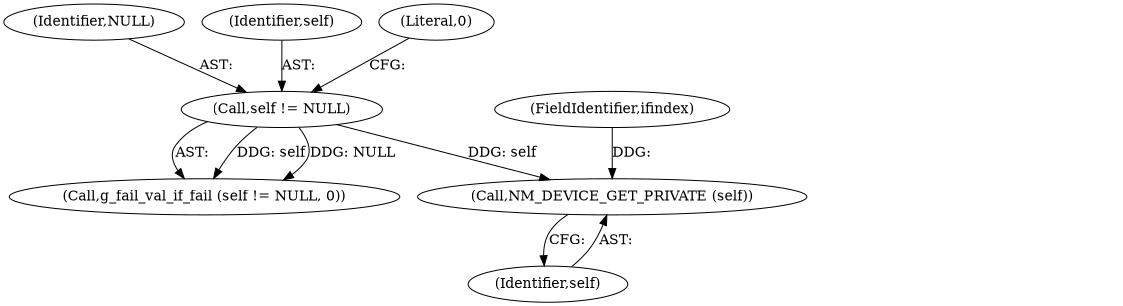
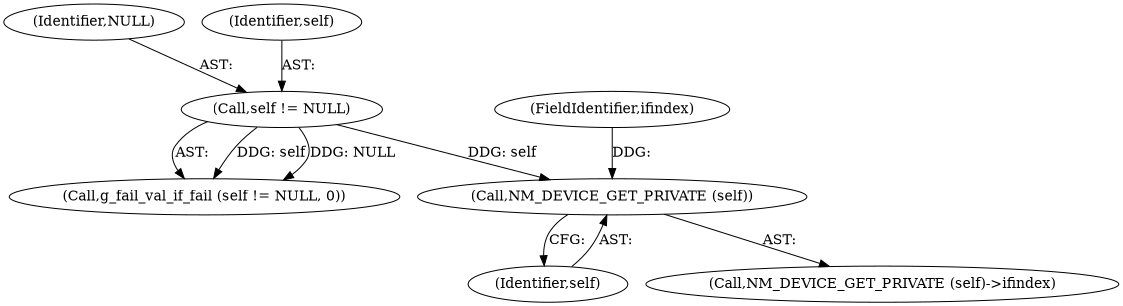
node "(Literal,0)": removed
node "(Call,NM_DEVICE_GET_PRIVATE (self)->ifindex)": added
